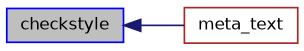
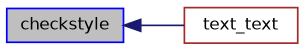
node "meta_text": label "meta_text" -> "text_text"
